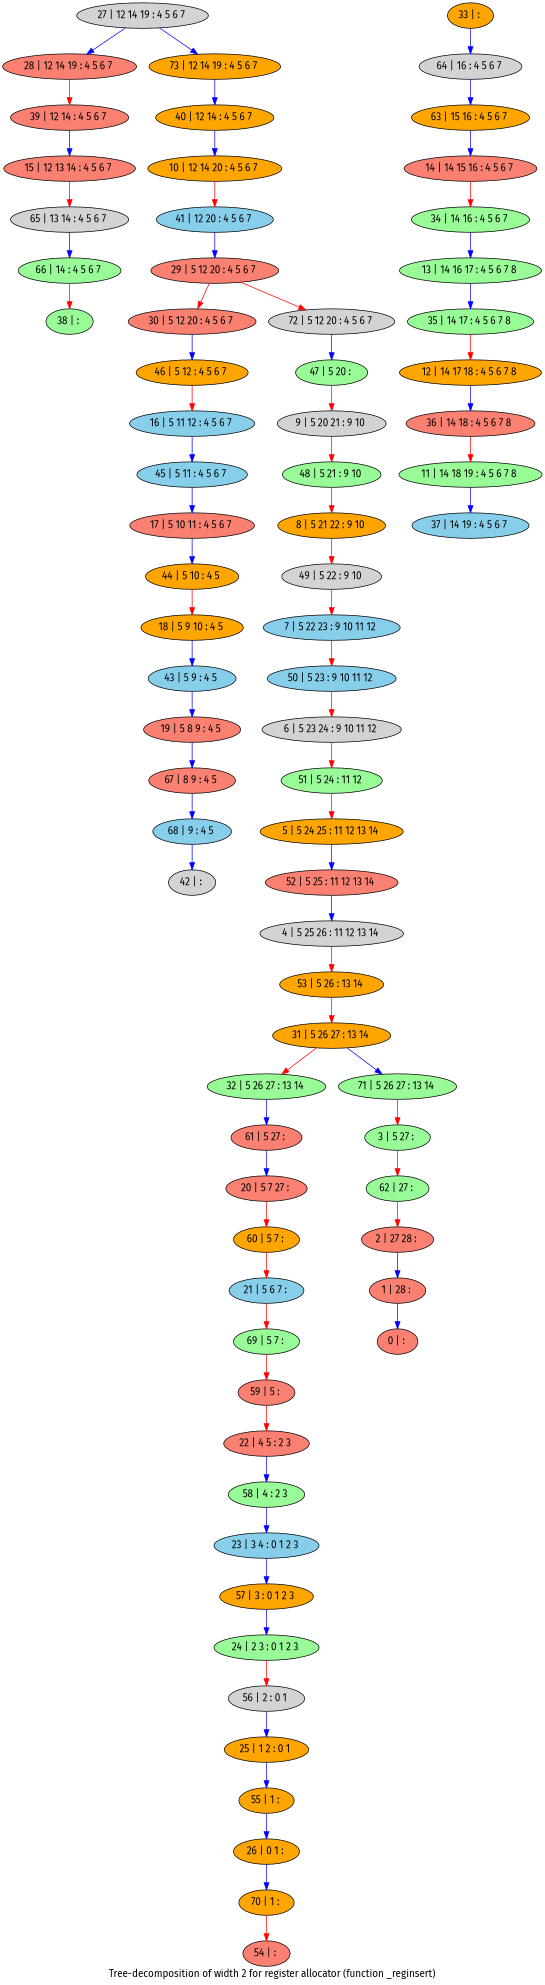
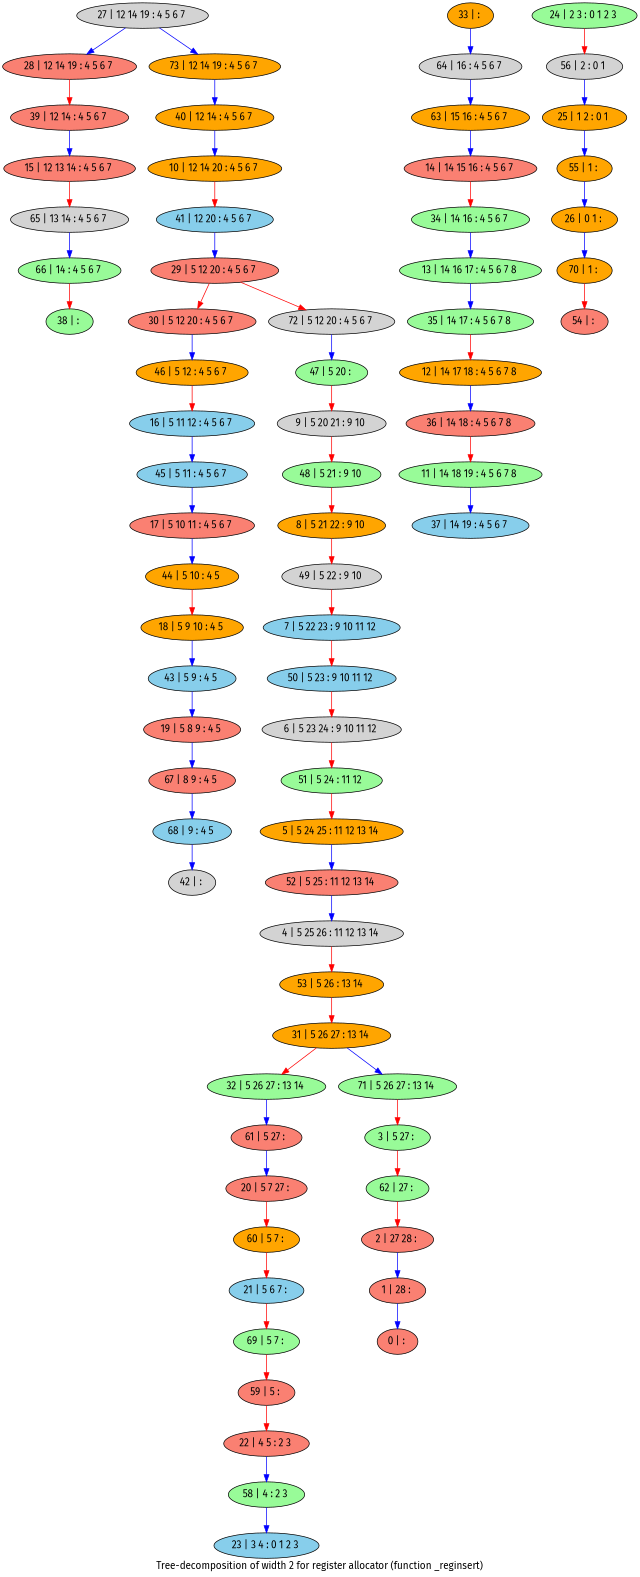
node "57 | 3 : 0 1 2 3": removed
